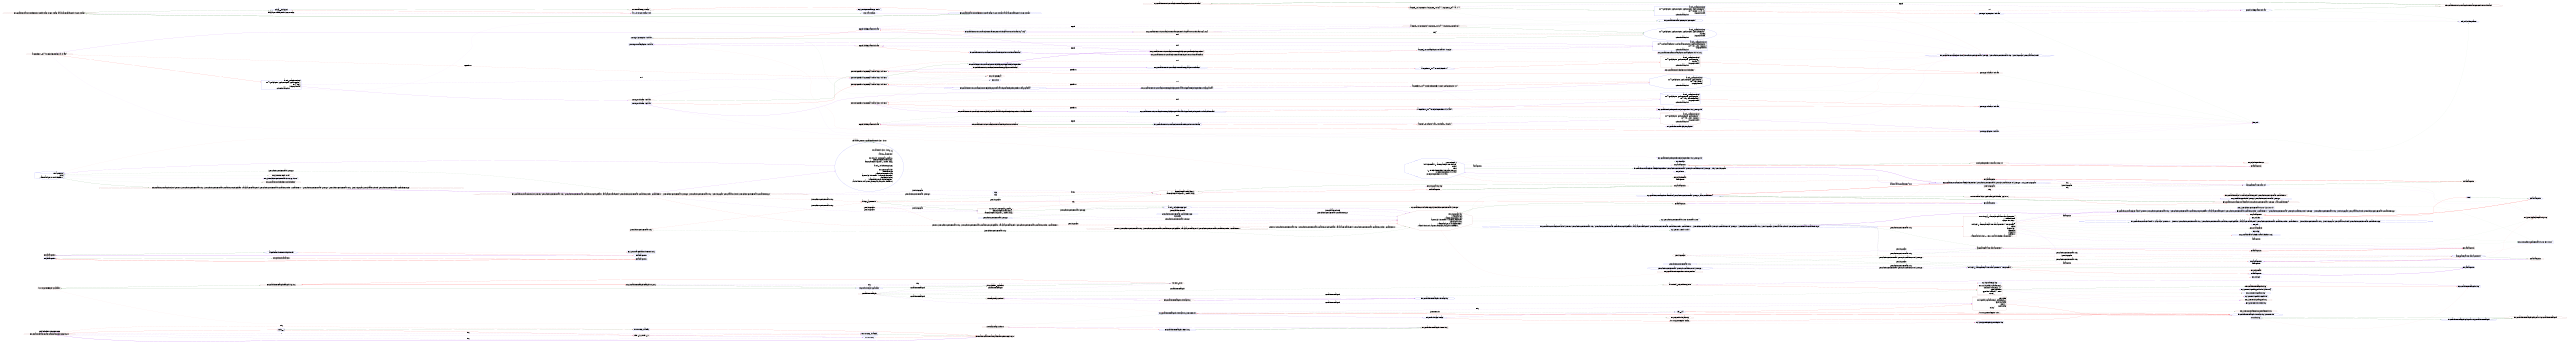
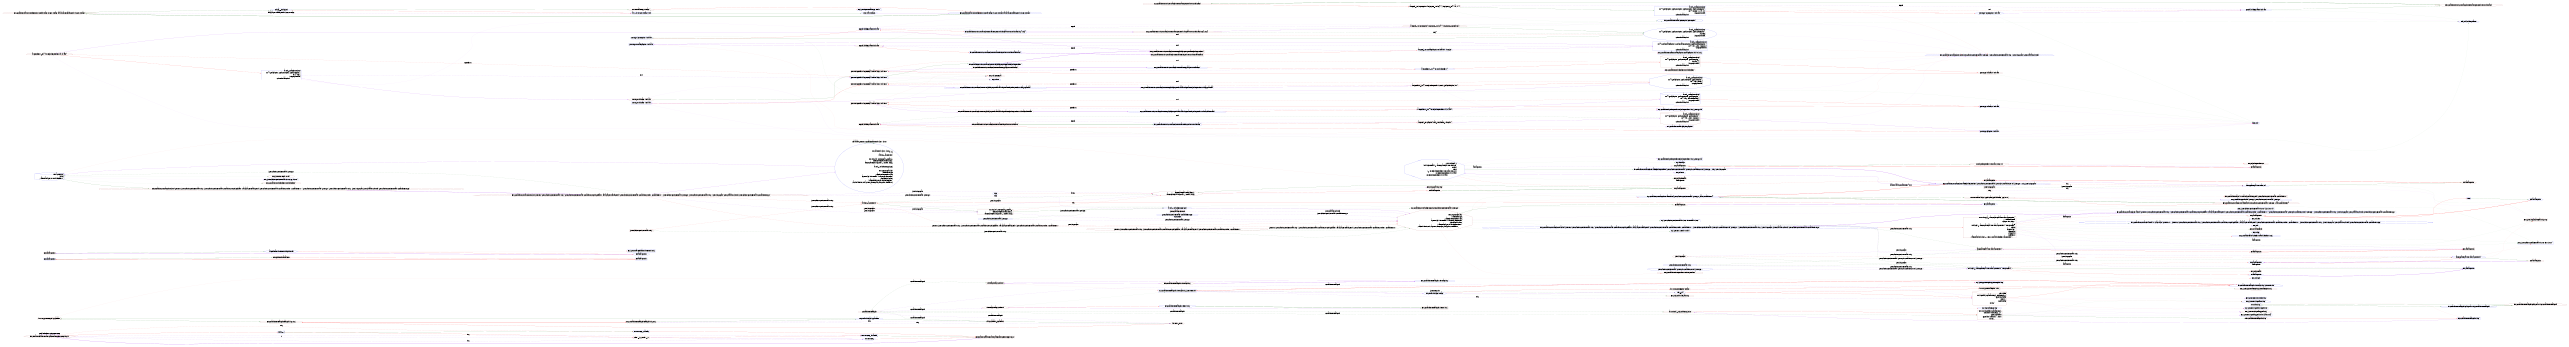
edge "CommandLine.Text.HeadingInfo" -> "WriteMessage(message, Console.Error)": added, label "CommandLine.Text.HeadingInfo"
